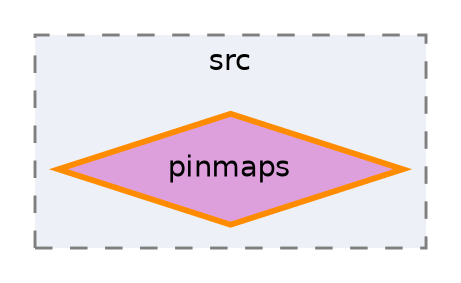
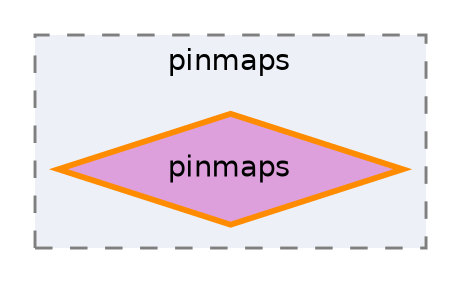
cluster "src": label "src" -> "pinmaps"
